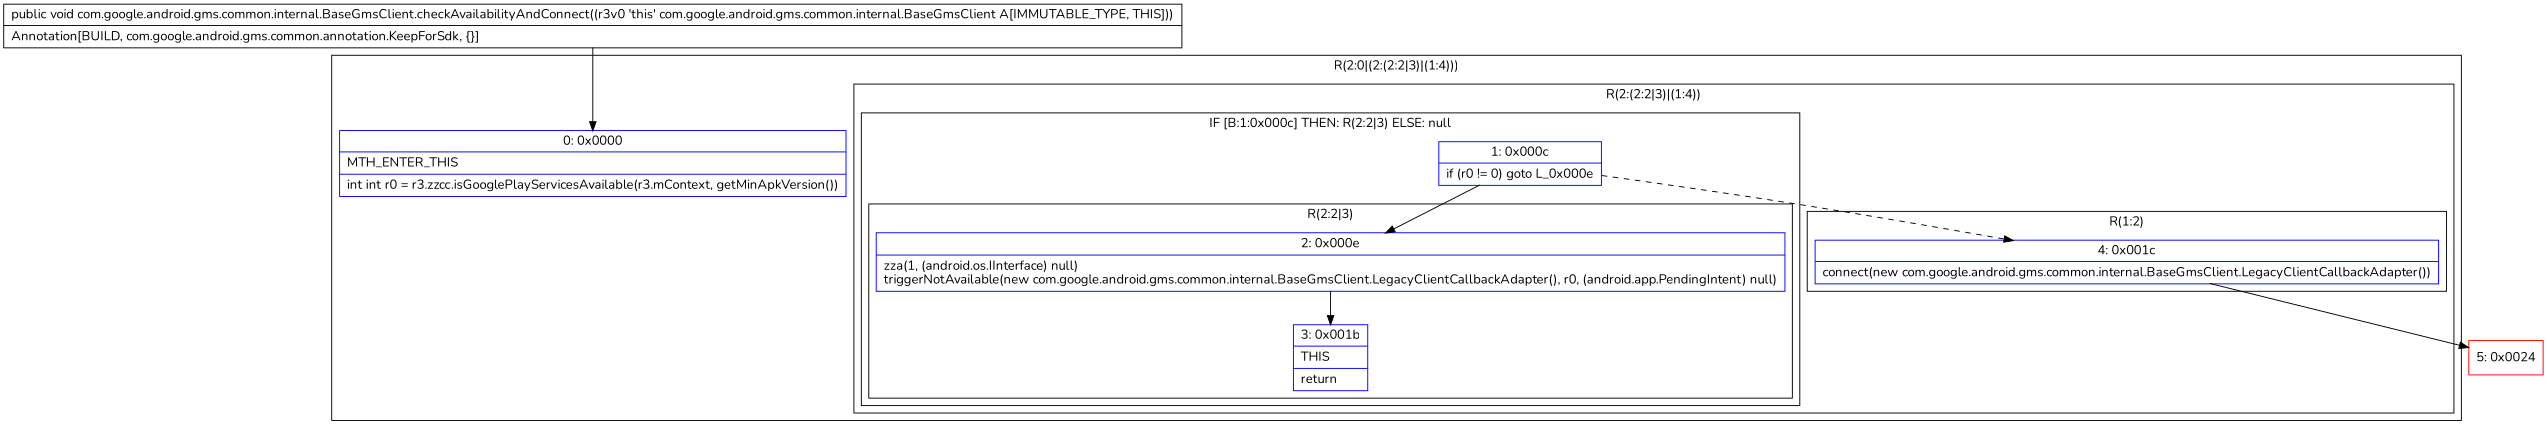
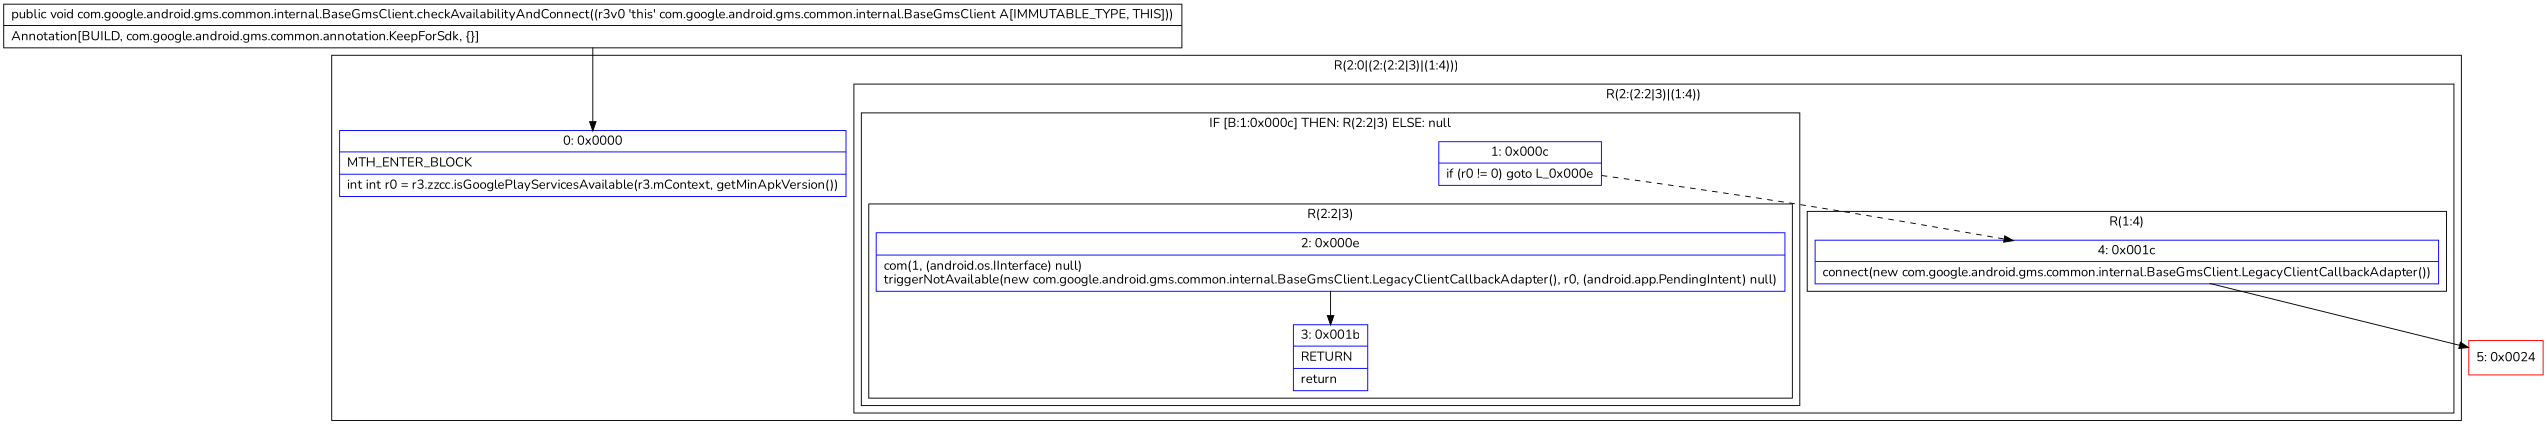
node "0: 0x0000": text "MTH_ENTER_THIS" -> "MTH_ENTER_BLOCK"
edge "1: 0x000c" -> "2: 0x000e": removed
cluster "R(1:2)": label "R(1:2)" -> "R(1:4)"
node "2: 0x000e": text "zza(1, (android.os.IInterface) null)" -> "com(1, (android.os.IInterface) null)"
node "3: 0x001b": text "THIS" -> "RETURN"
